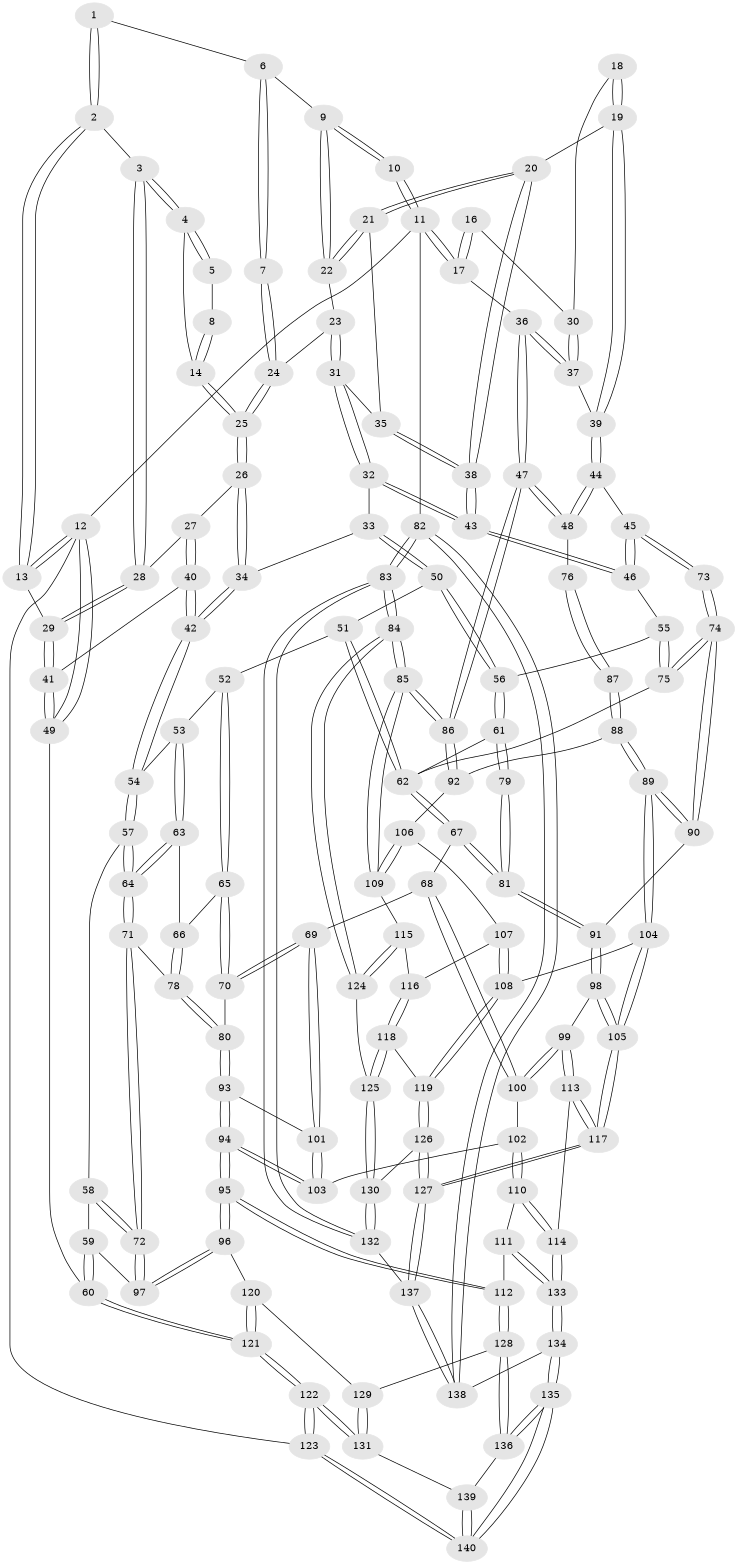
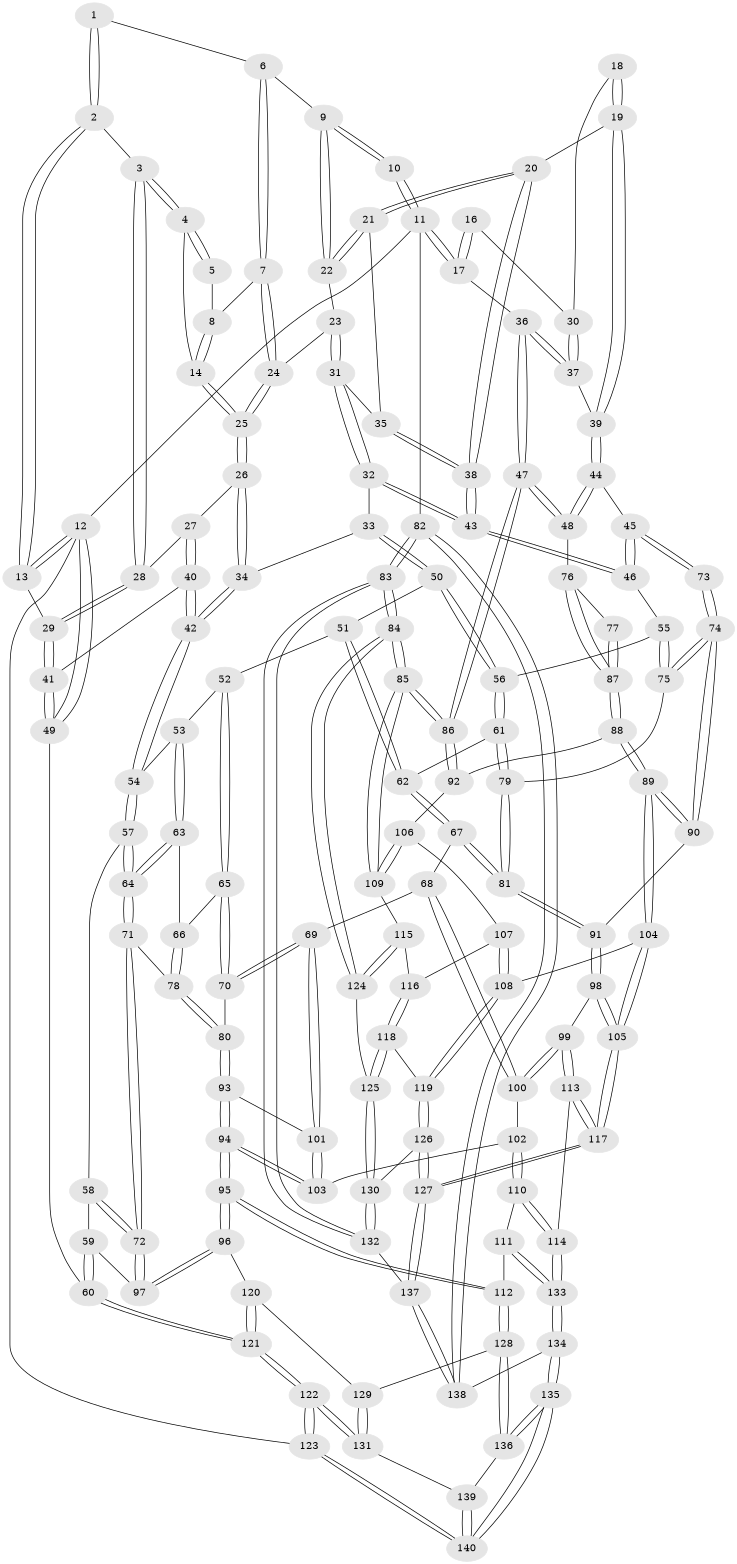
edge "7" -- "8": added
node "77": added
edge "75" -- "62": now "75" -- "79"
